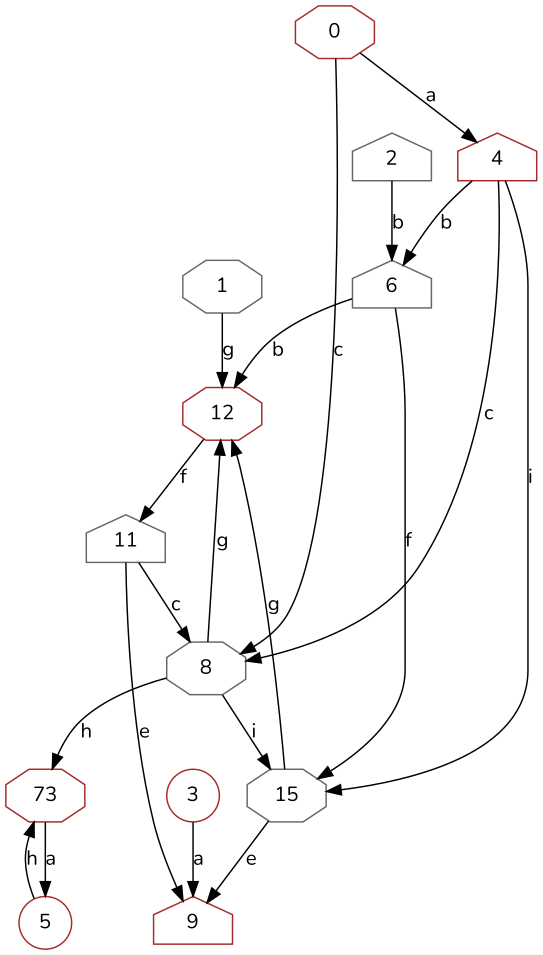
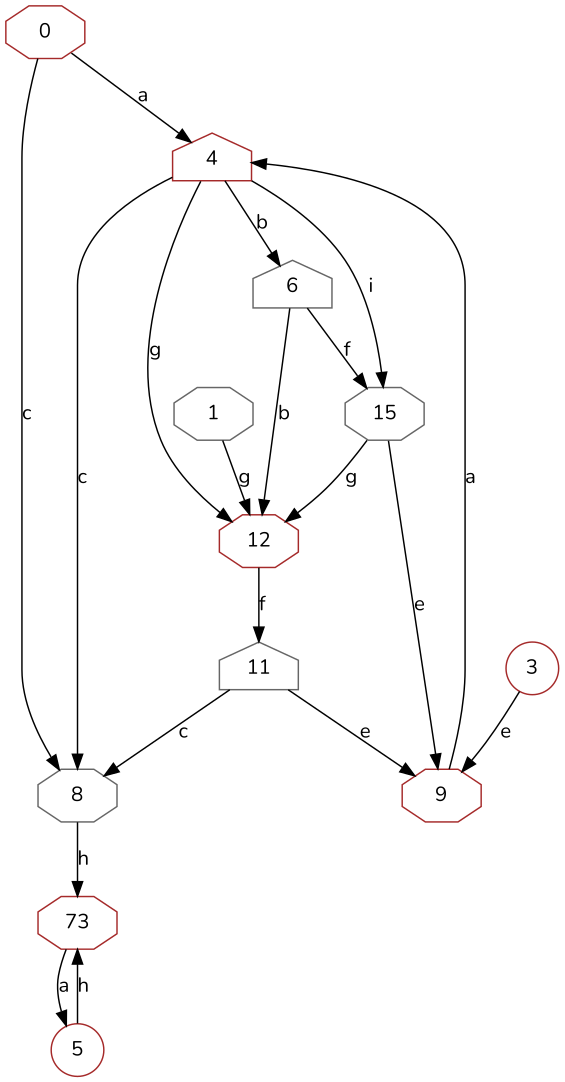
node "2": removed
edge "9" -> "4": added, label "a"
edge "8" -> "12": now "4" -> "12"
edge "8" -> "15": removed, label "i"
edge "3" -> "9": label "a" -> "e"
node "9": shape house -> octagon
